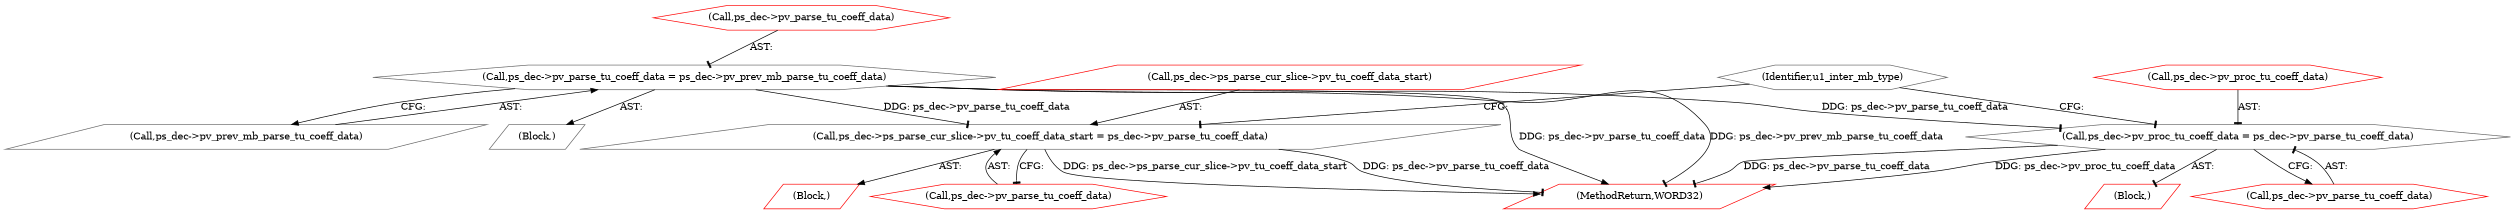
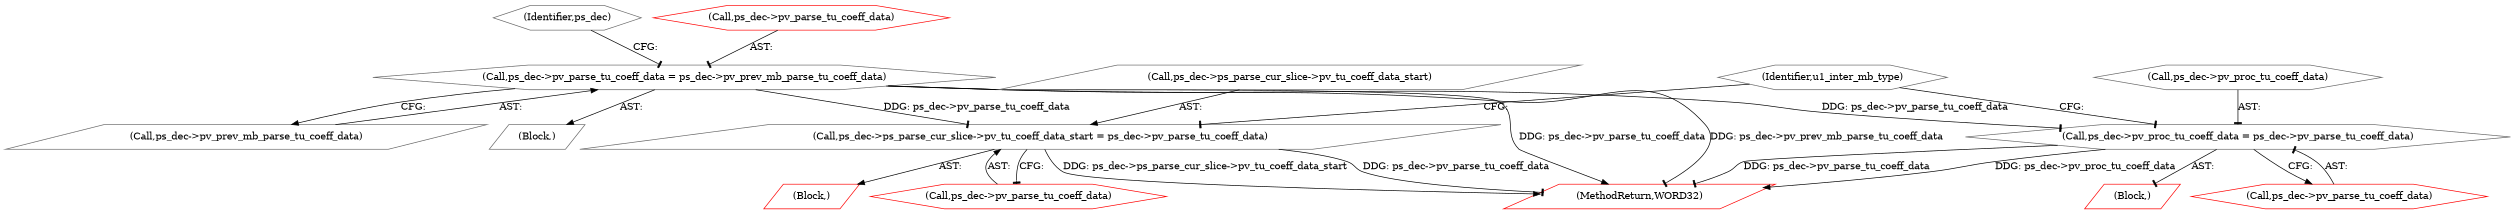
node "(Identifier,ps_dec)": added
node "(Call,ps_dec->ps_parse_cur_slice->pv_tu_coeff_data_start)": color red -> gray40
node "(Call,ps_dec->pv_proc_tu_coeff_data)": color red -> gray40
